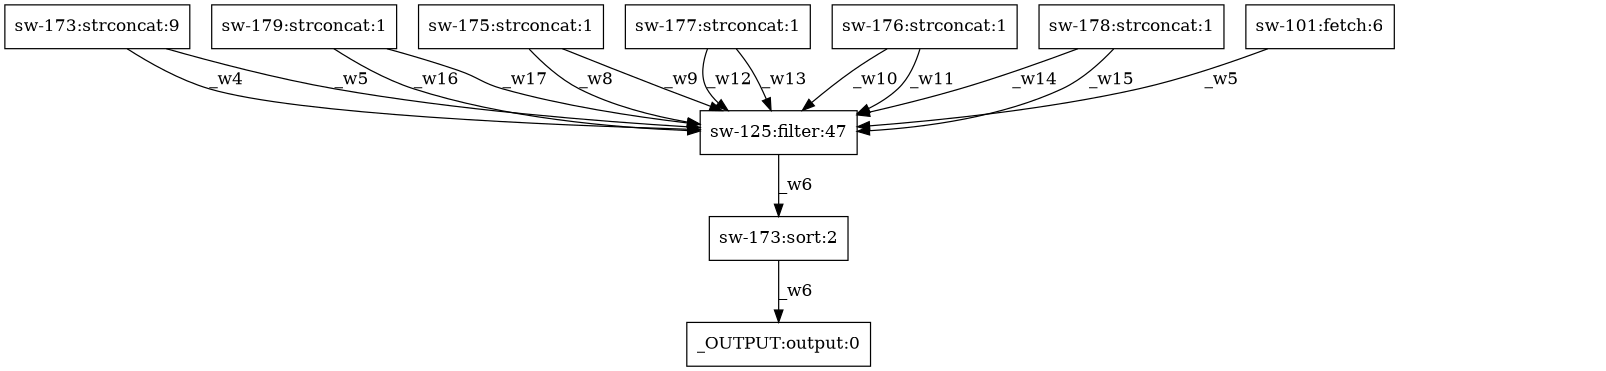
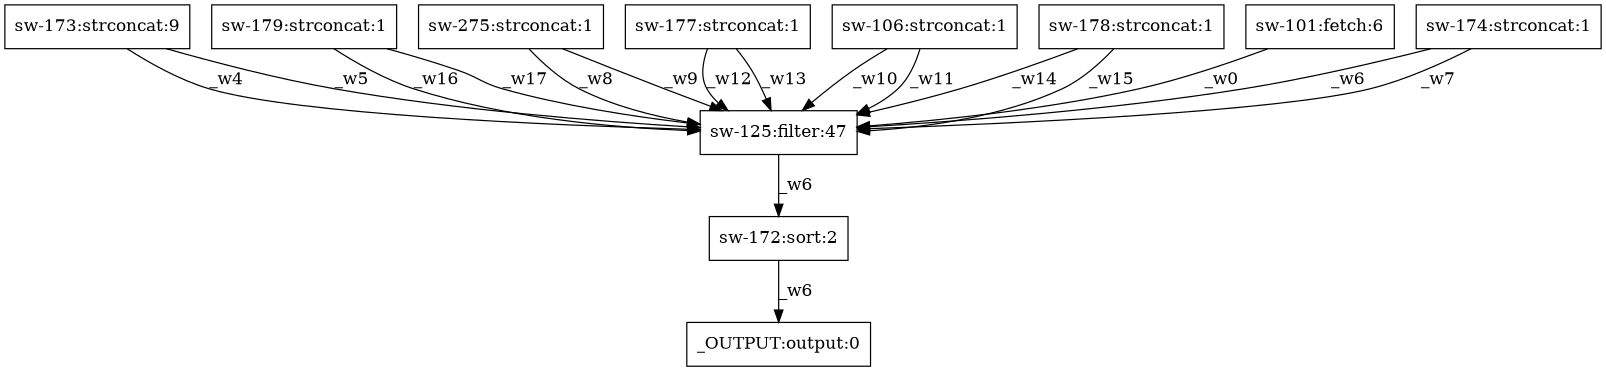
node "sw-175:strconcat:1": label "sw-175:strconcat:1" -> "sw-275:strconcat:1"
node "sw-176:strconcat:1": label "sw-176:strconcat:1" -> "sw-106:strconcat:1"
node "sw-174:strconcat:1": added
edge "sw-101:fetch:6" -> "sw-125:filter:47": label "_w5" -> "_w0"
node "sw-173:sort:2": label "sw-173:sort:2" -> "sw-172:sort:2"
